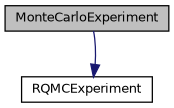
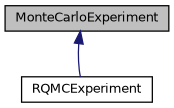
edge "MonteCarloExperiment" -> "RQMCExperiment": reversed
